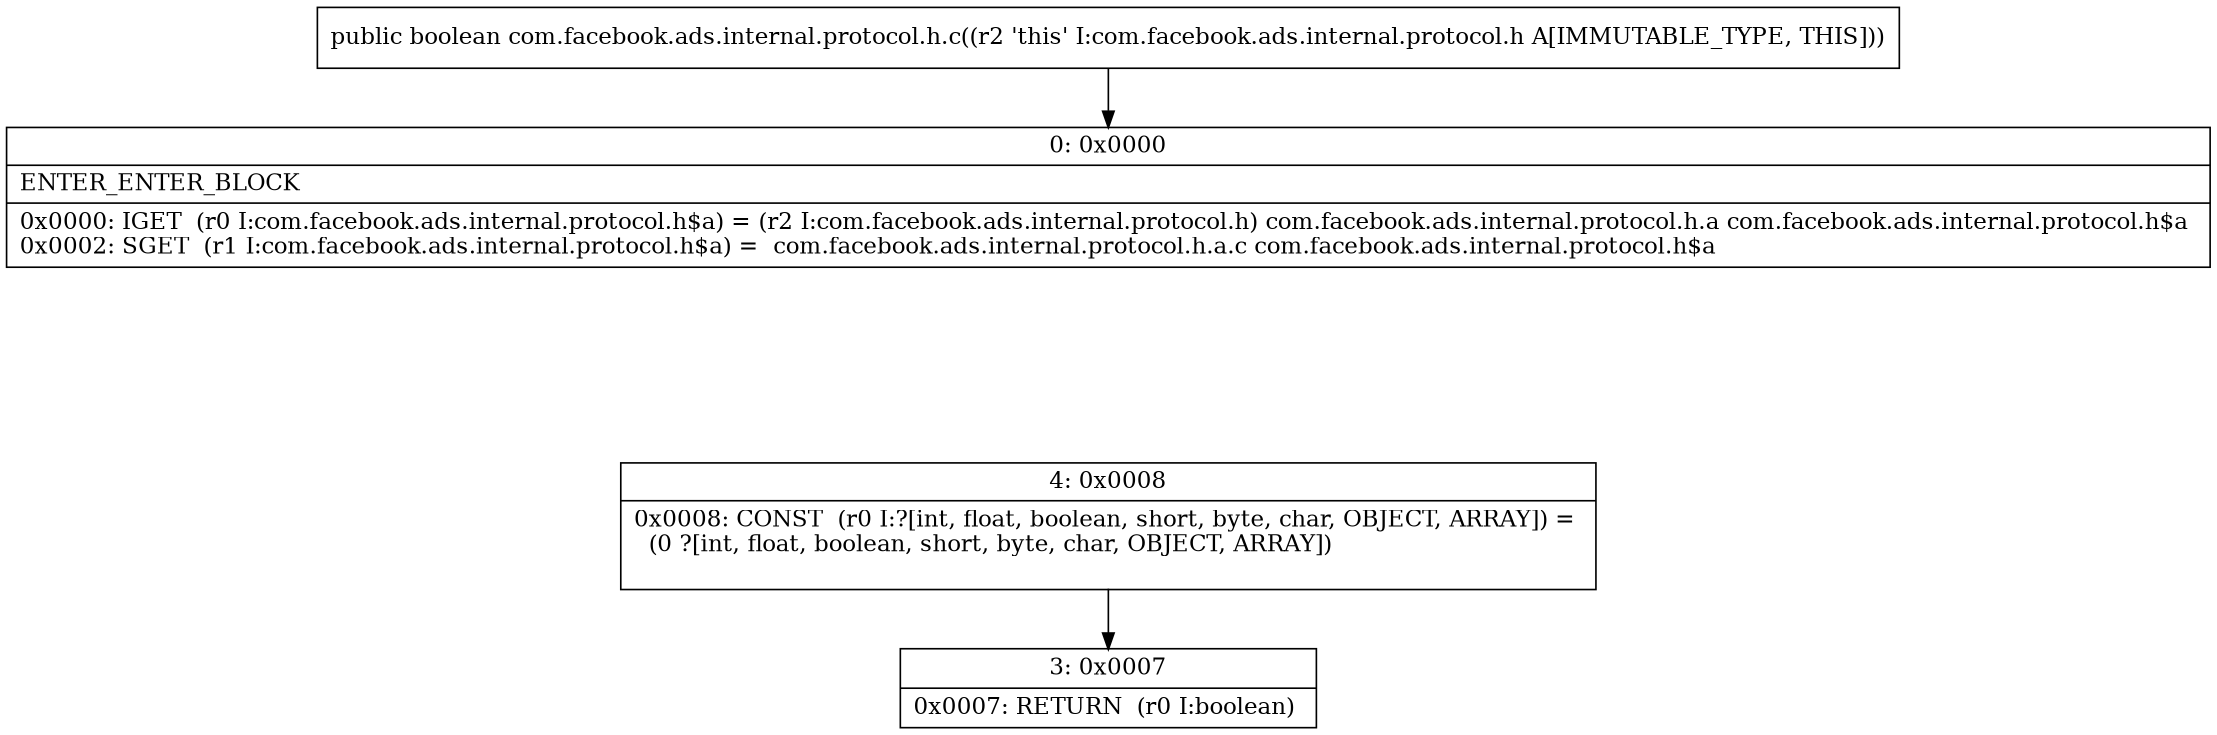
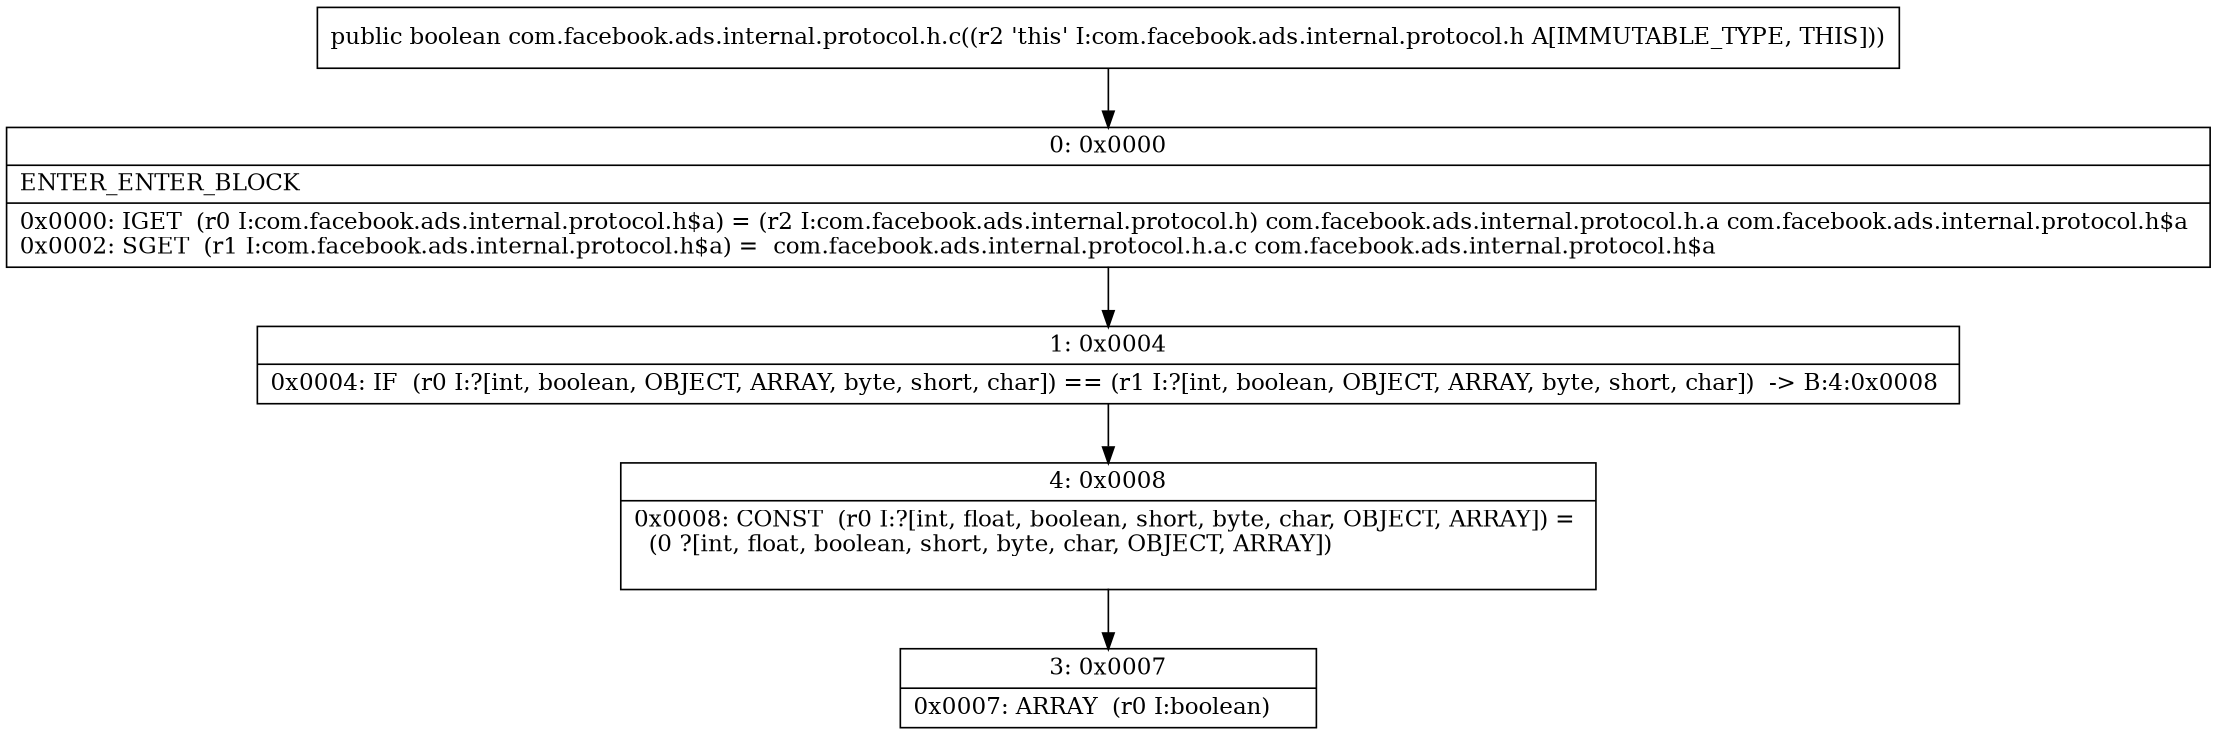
node "1: 0x0004": added
node "3: 0x0007": text "0x0007: RETURN  (r0 I:boolean)" -> "0x0007: ARRAY  (r0 I:boolean)"
